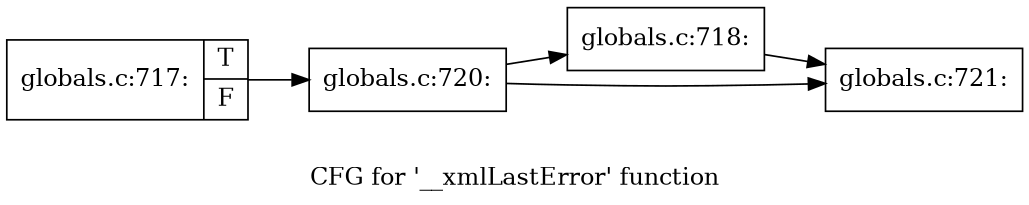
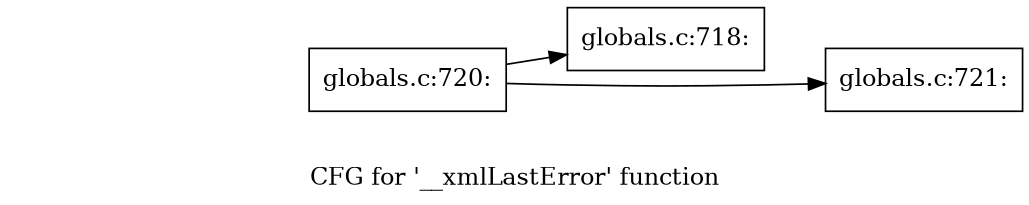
edge "globals.c:718:" -> "globals.c:721:": removed
node "globals.c:717:": removed
